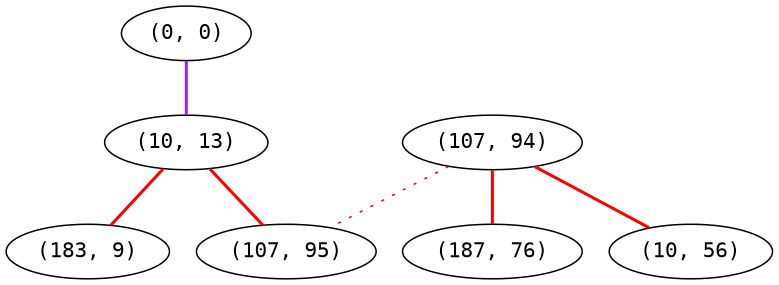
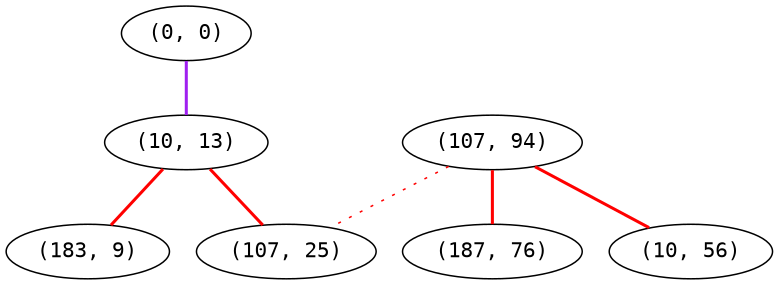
node "(107, 95)": label "(107, 95)" -> "(107, 25)"
